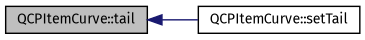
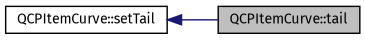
edge "QCPItemCurve::setTail" -> "QCPItemCurve::tail": reversed
